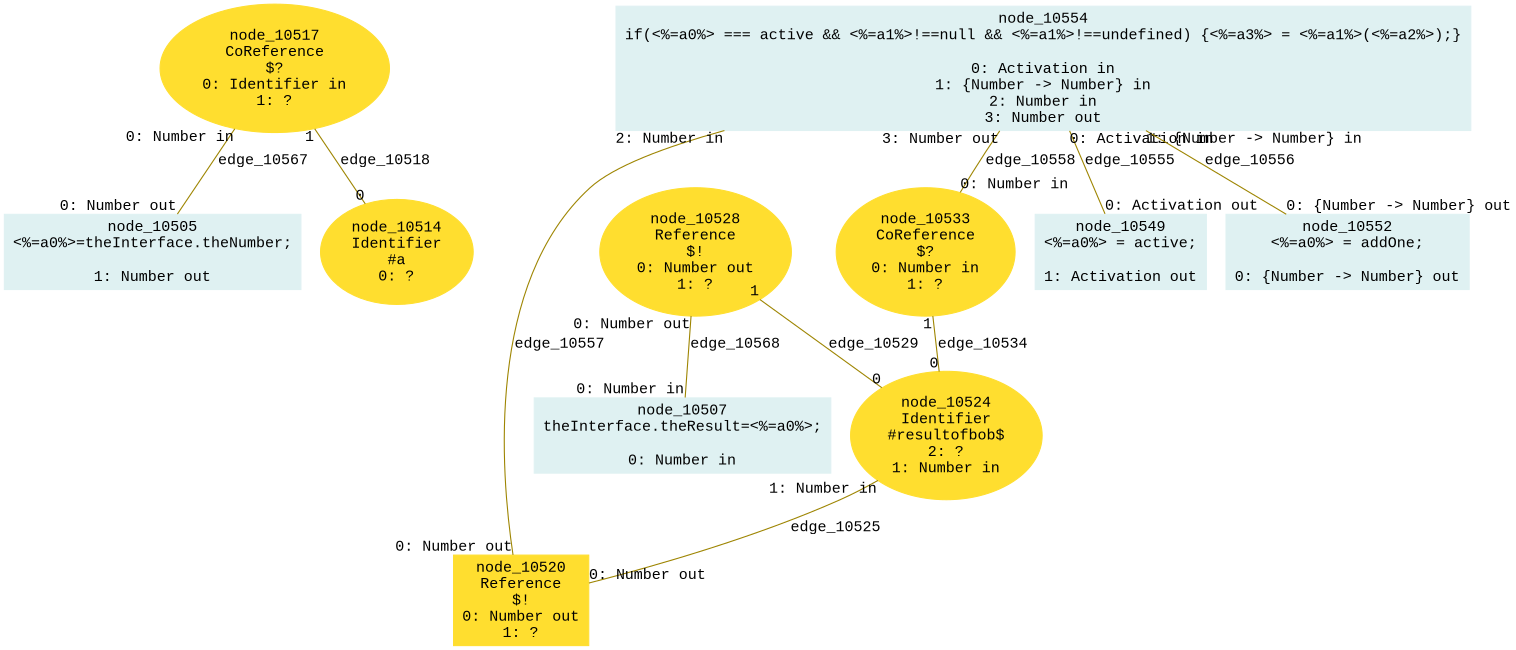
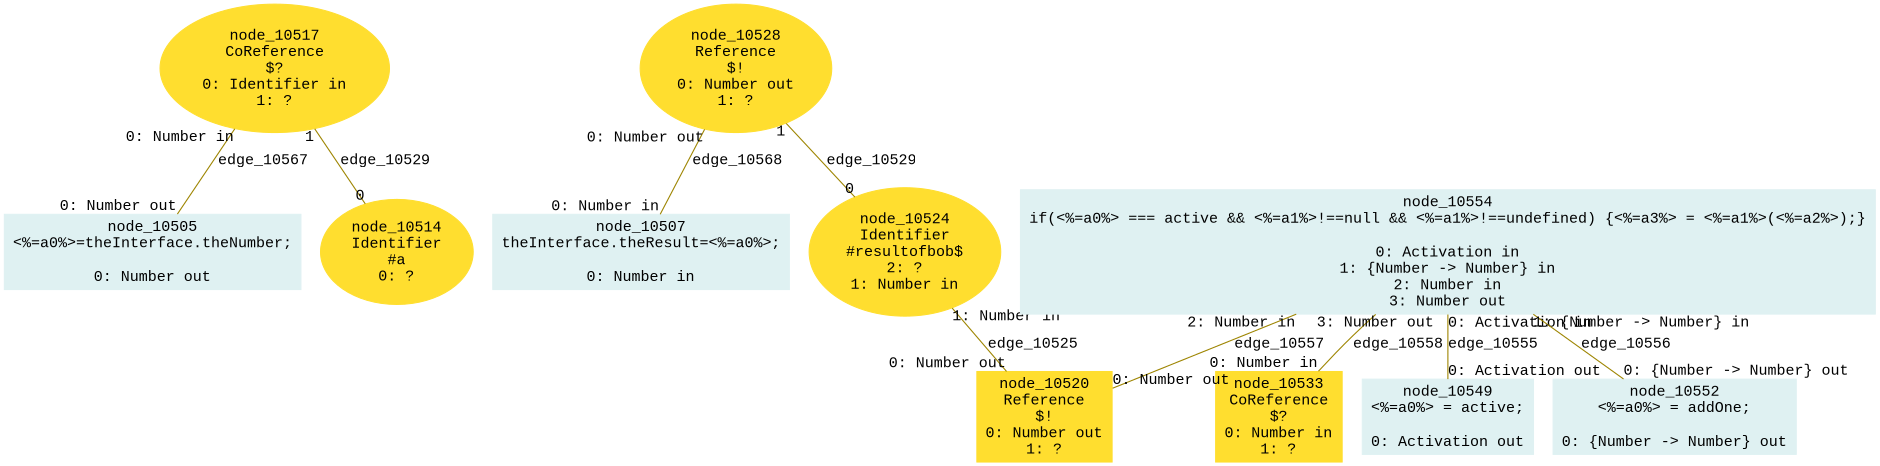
edge "node_10517 CoReference $? 0: Identifier in 1: ?" -- "node_10514 Identifier #a 0: ?": label "edge_10518" -> "edge_10529"
node "node_10505 <%=a0%>=theInterface.theNumber; 1: Number out": label "node_10505 <%=a0%>=theInterface.theNumber; 1: Number out" -> "node_10505 <%=a0%>=theInterface.theNumber; 0: Number out"
node "node_10533 CoReference $? 0: Number in 1: ?": shape ellipse -> box
node "node_10549 <%=a0%> = active; 1: Activation out": label "node_10549 <%=a0%> = active; 1: Activation out" -> "node_10549 <%=a0%> = active; 0: Activation out"
edge "node_10533 CoReference $? 0: Number in 1: ?" -- "node_10524 Identifier #resultofbob$ 2: ? 1: Number in": removed, label "edge_10534"
